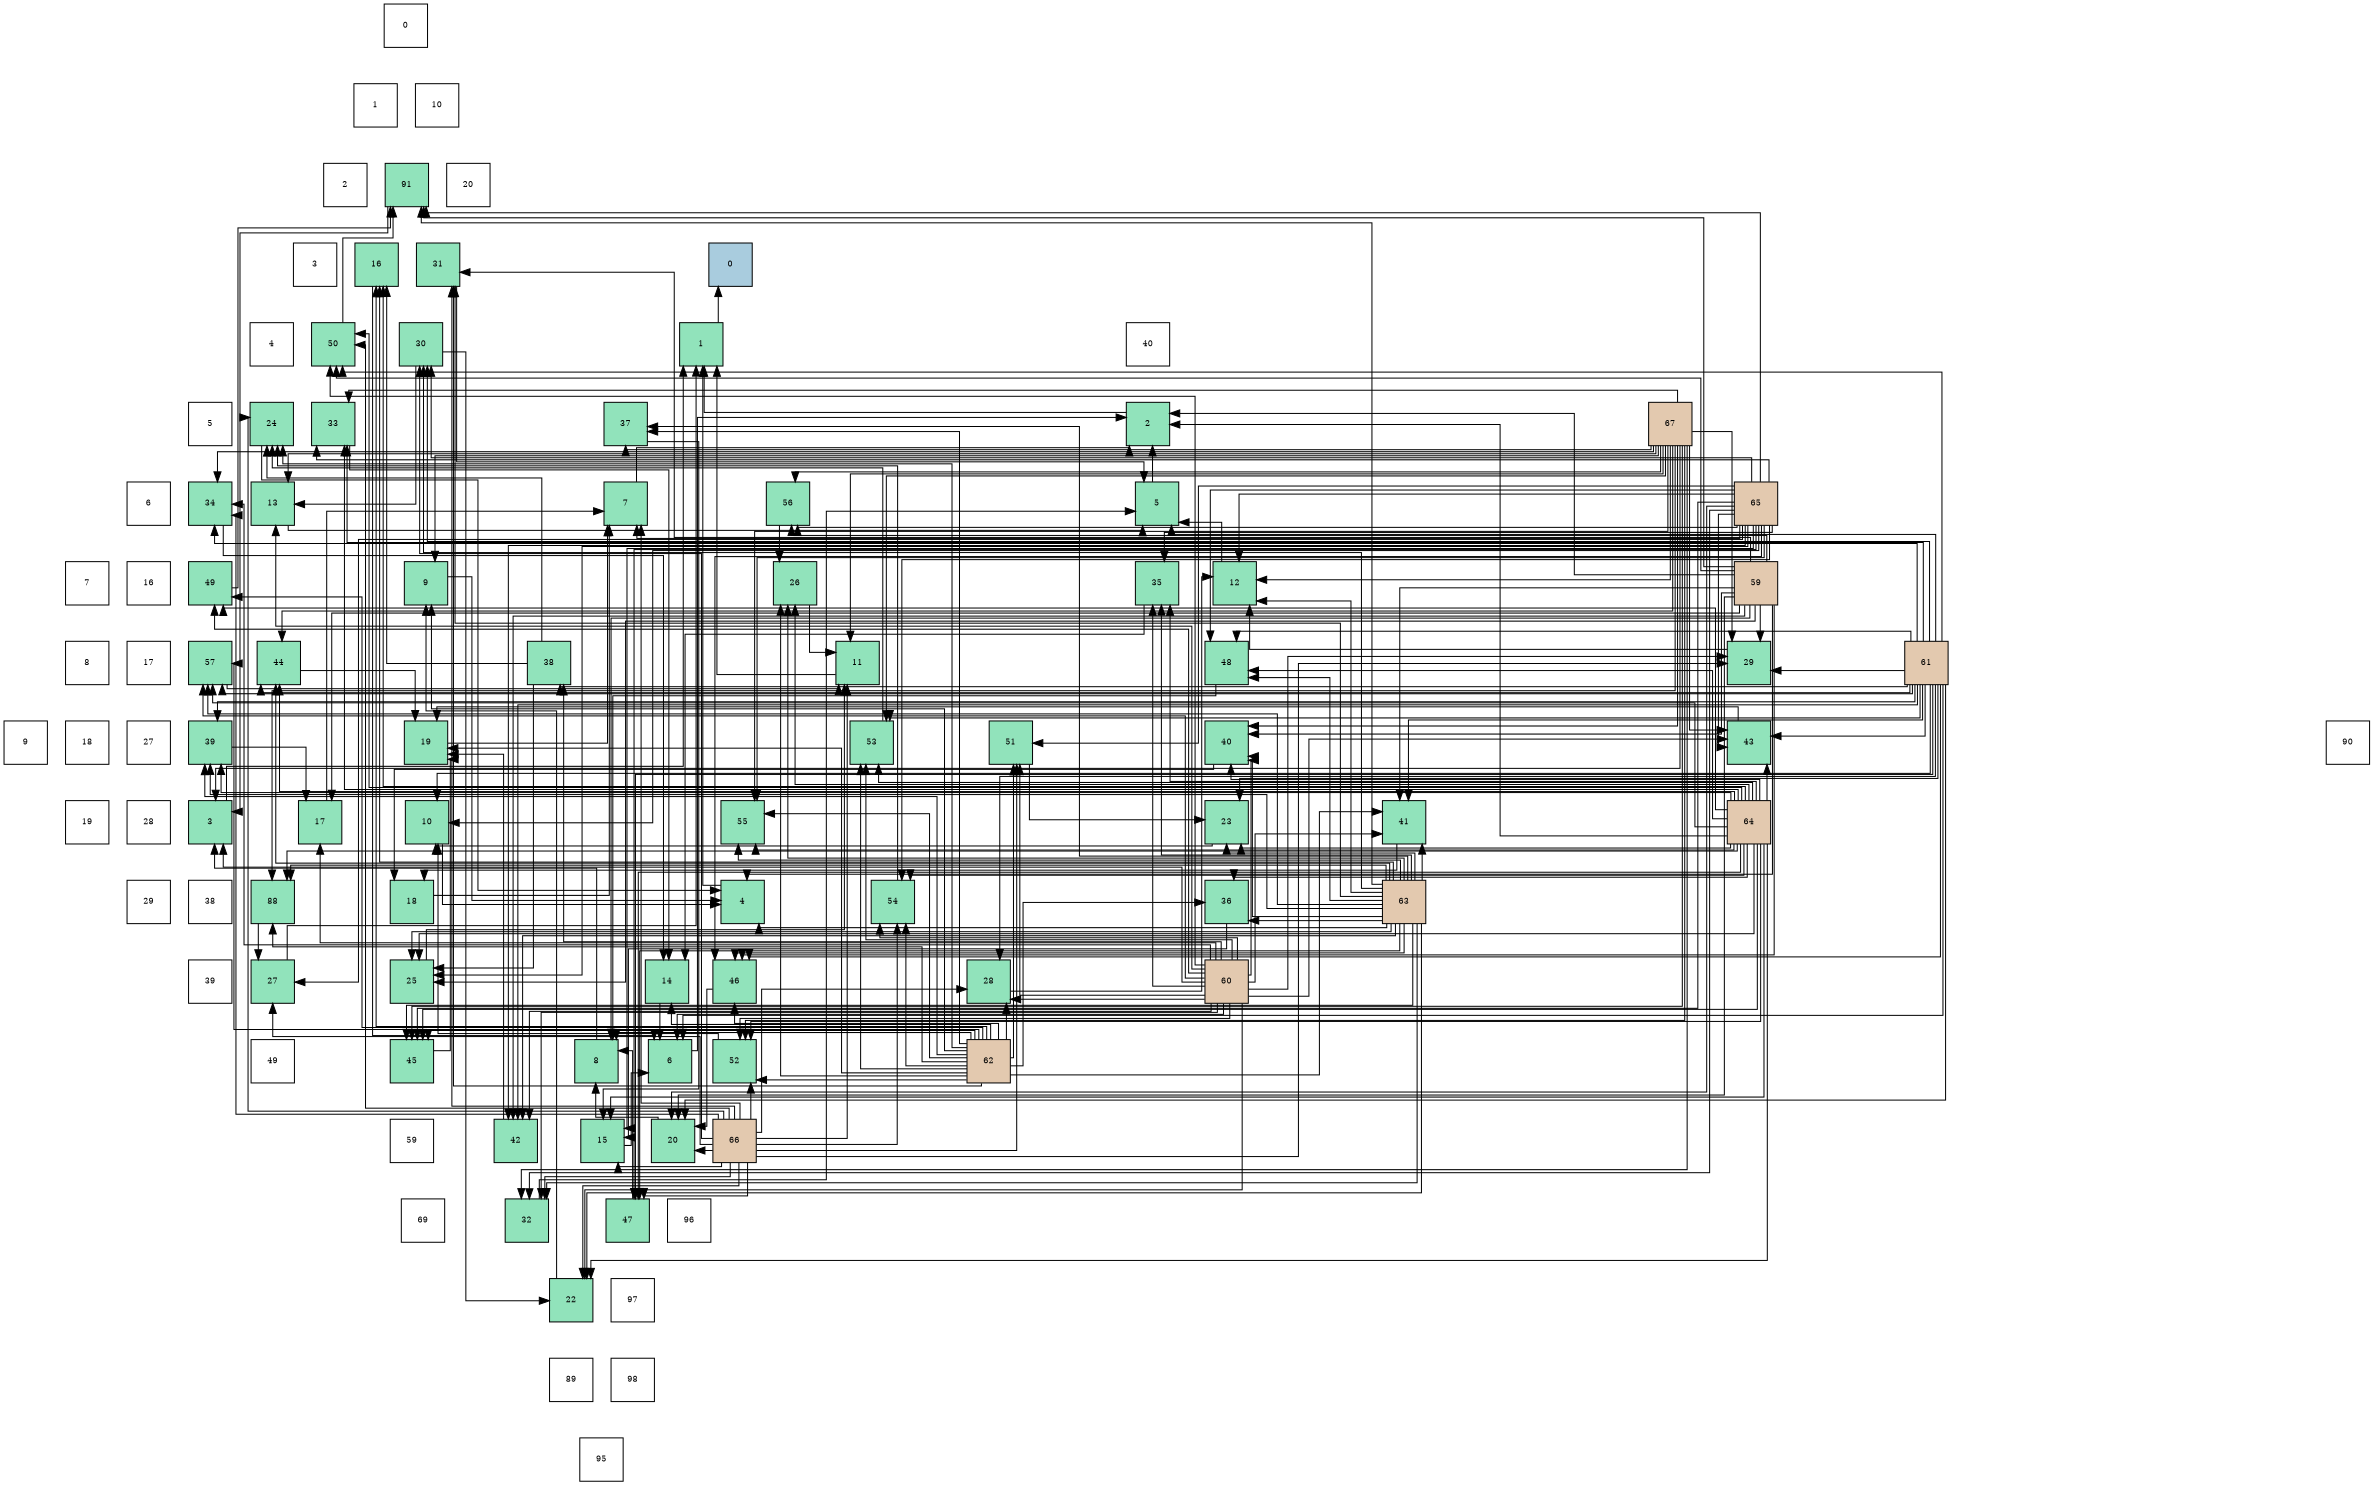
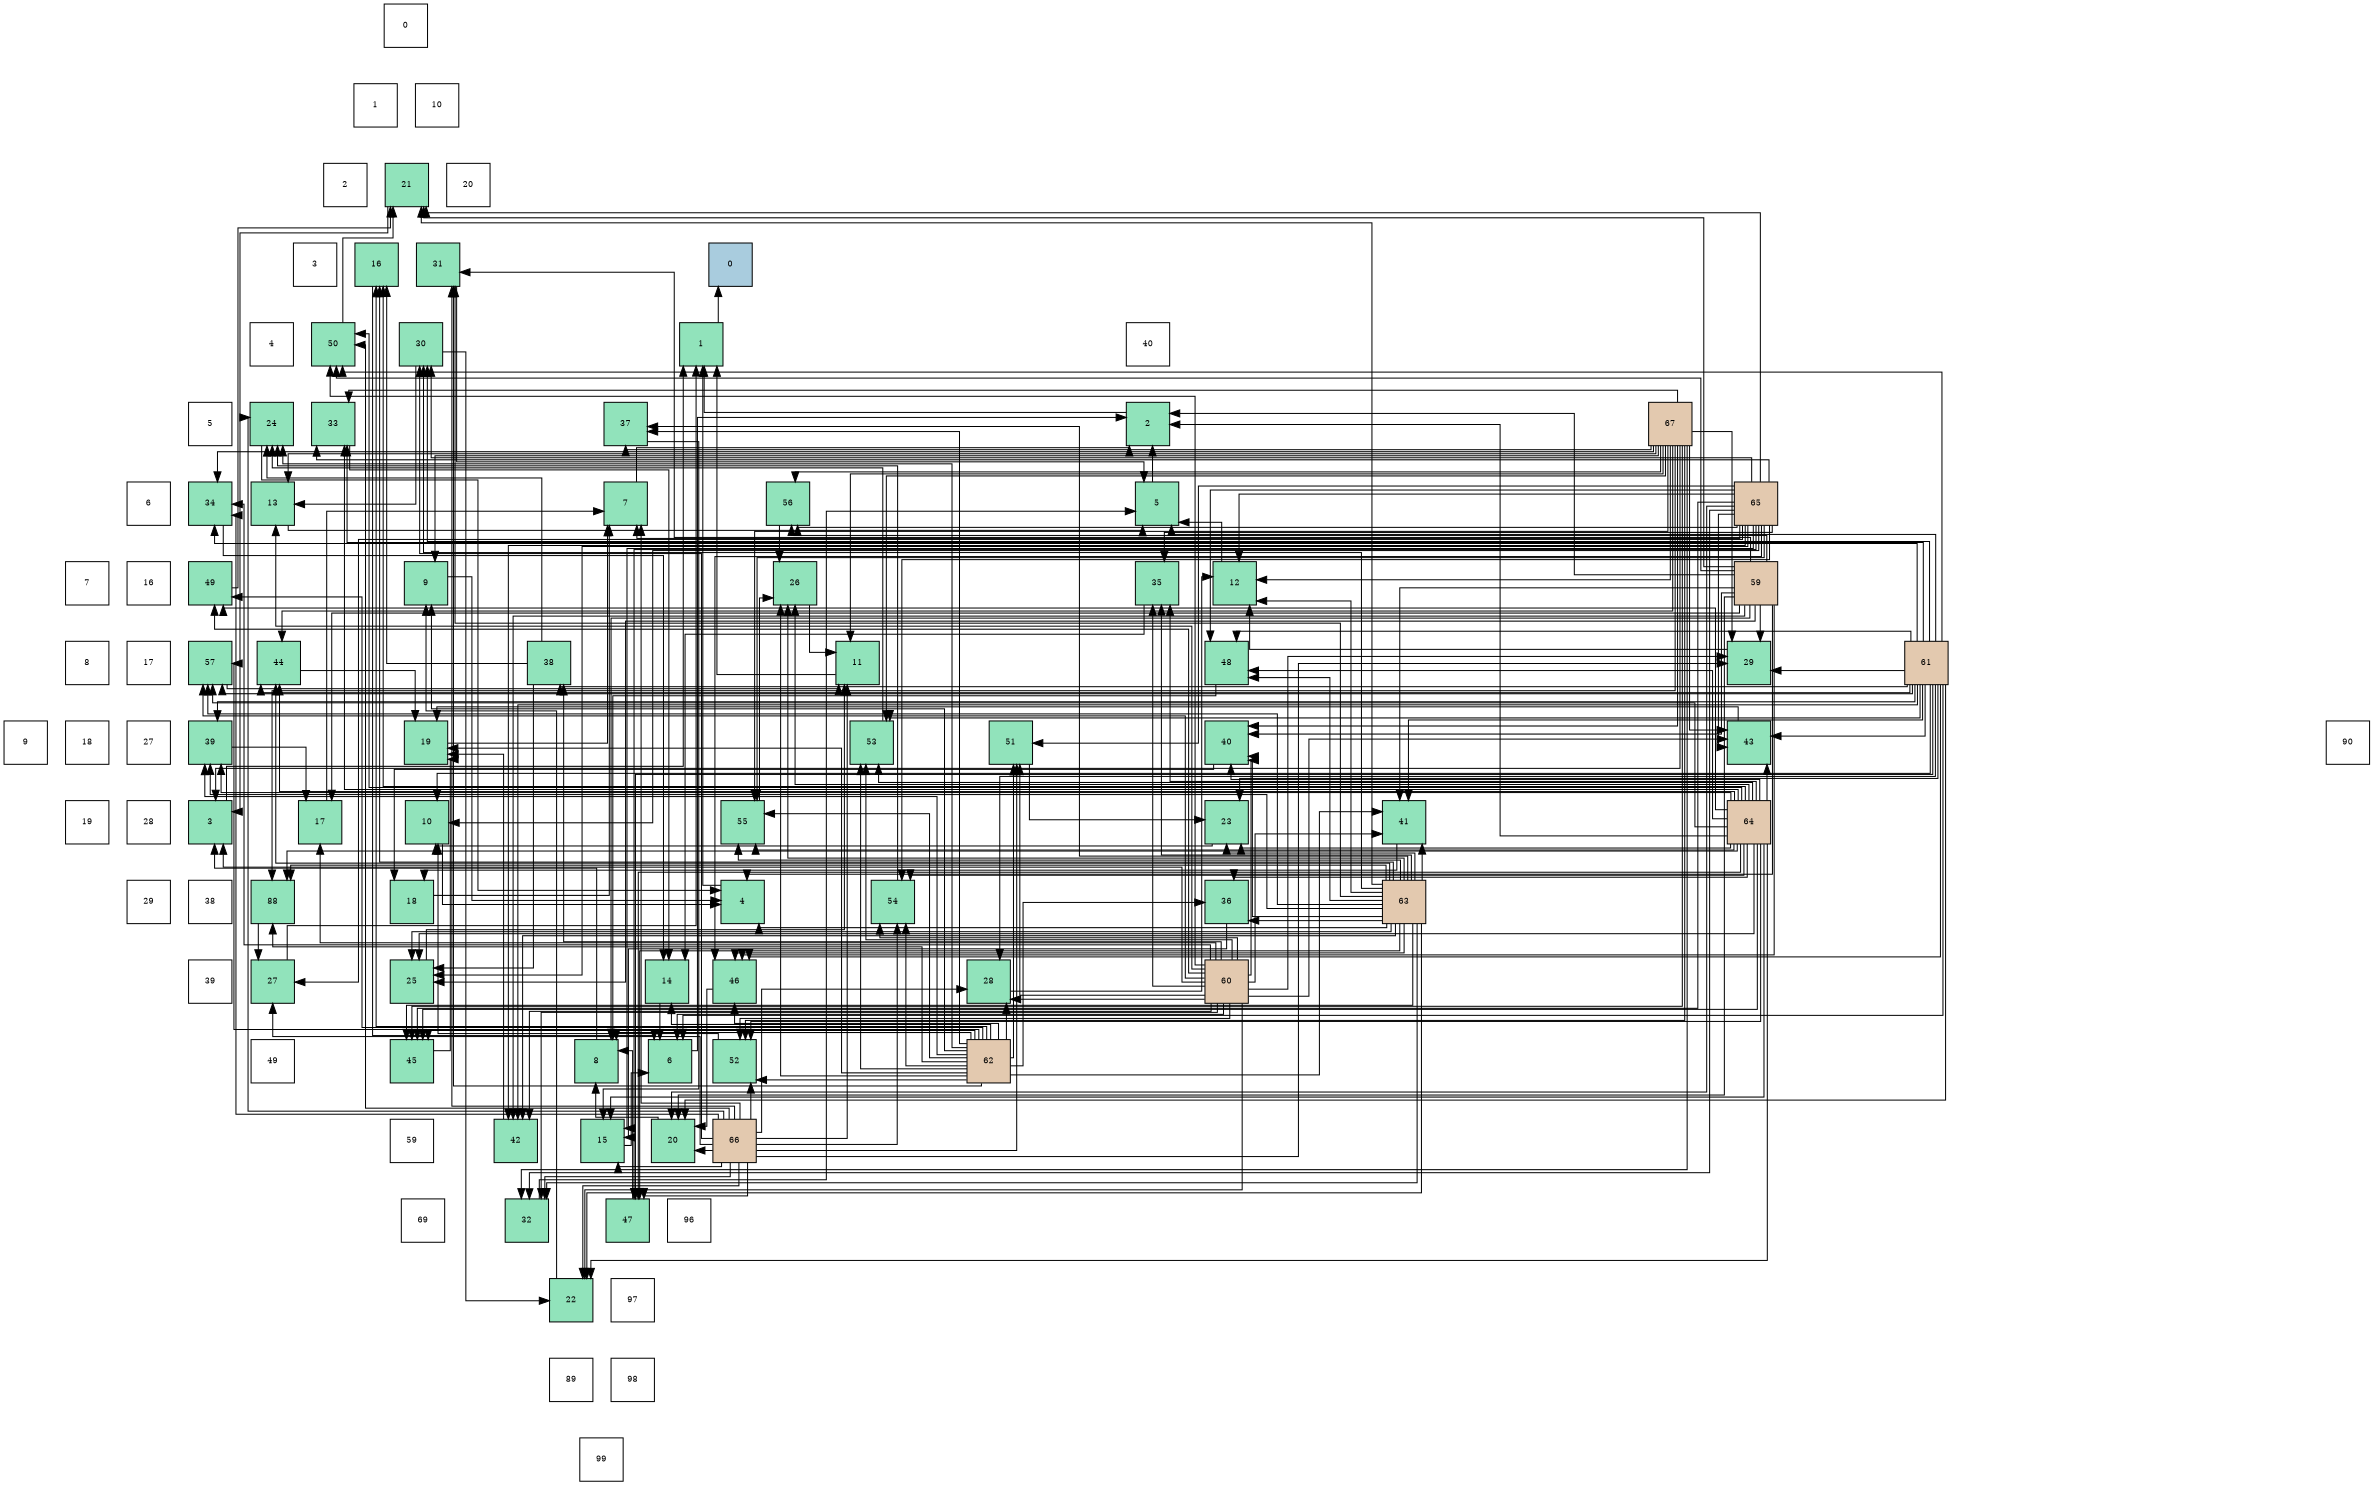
node "91": label "91" -> "21"
edge "55" -> "26": added
node "95": label "95" -> "99"
